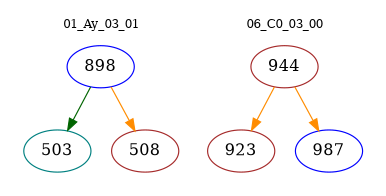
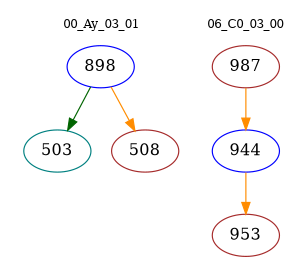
cluster "01_Ay_03_01": label "01_Ay_03_01" -> "00_Ay_03_01"
node "944": color brown -> blue
edge "944" -> "987": reversed
node "923": label "923" -> "953"
node "987": color blue -> brown
